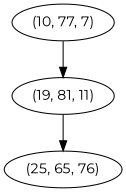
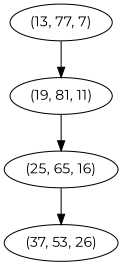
node "(10, 77, 7)": label "(10, 77, 7)" -> "(13, 77, 7)"
node "(25, 65, 76)": label "(25, 65, 76)" -> "(25, 65, 16)"
node "(37, 53, 26)": added
